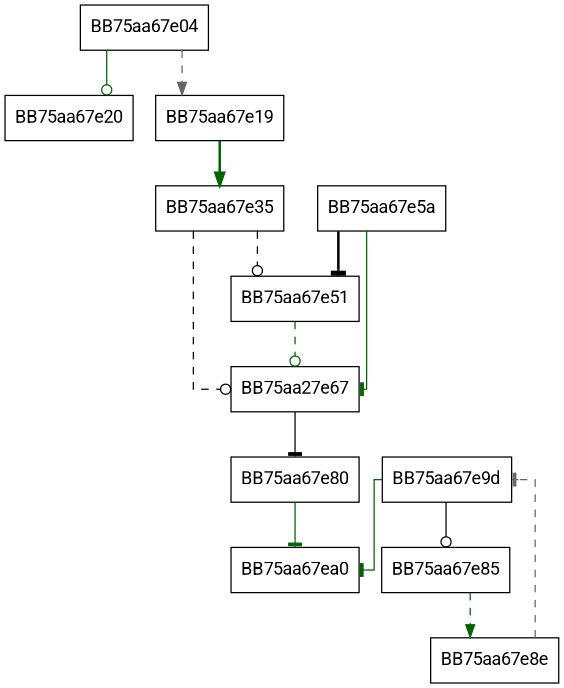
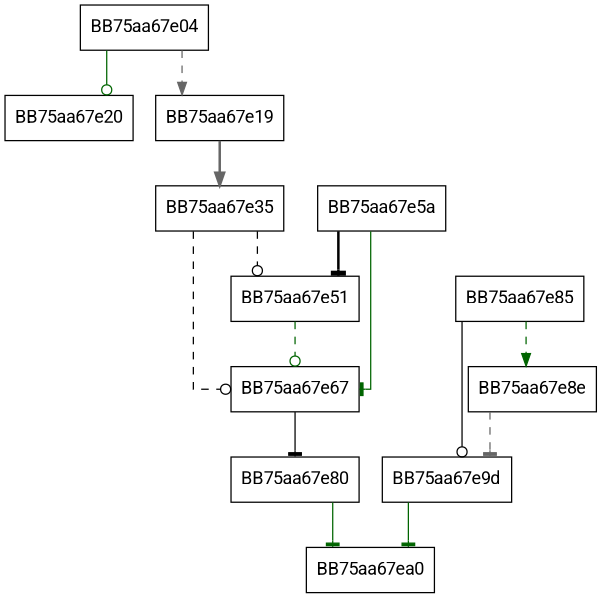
edge "BB75aa67e19" -> "BB75aa67e35": color darkgreen -> gray40
node "BB75aa27e67": label "BB75aa27e67" -> "BB75aa67e67"
edge "BB75aa67e9d" -> "BB75aa67e85": reversed
